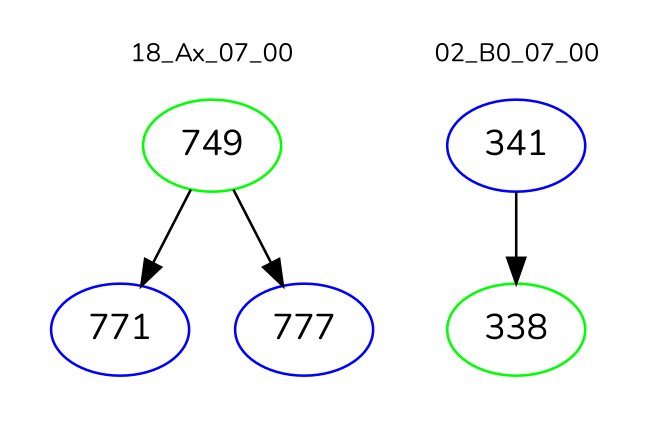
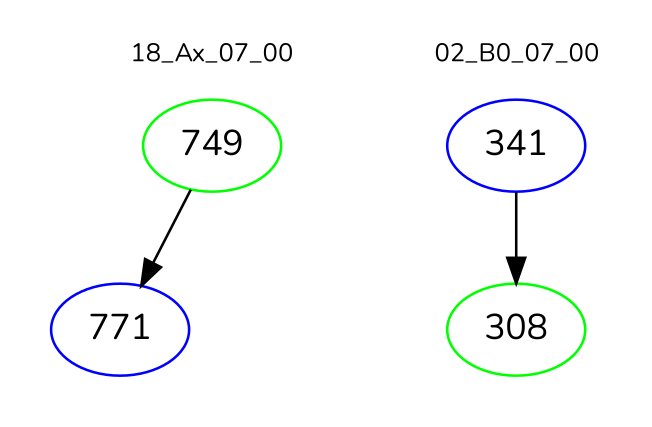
node "777": removed
node "338": label "338" -> "308"
